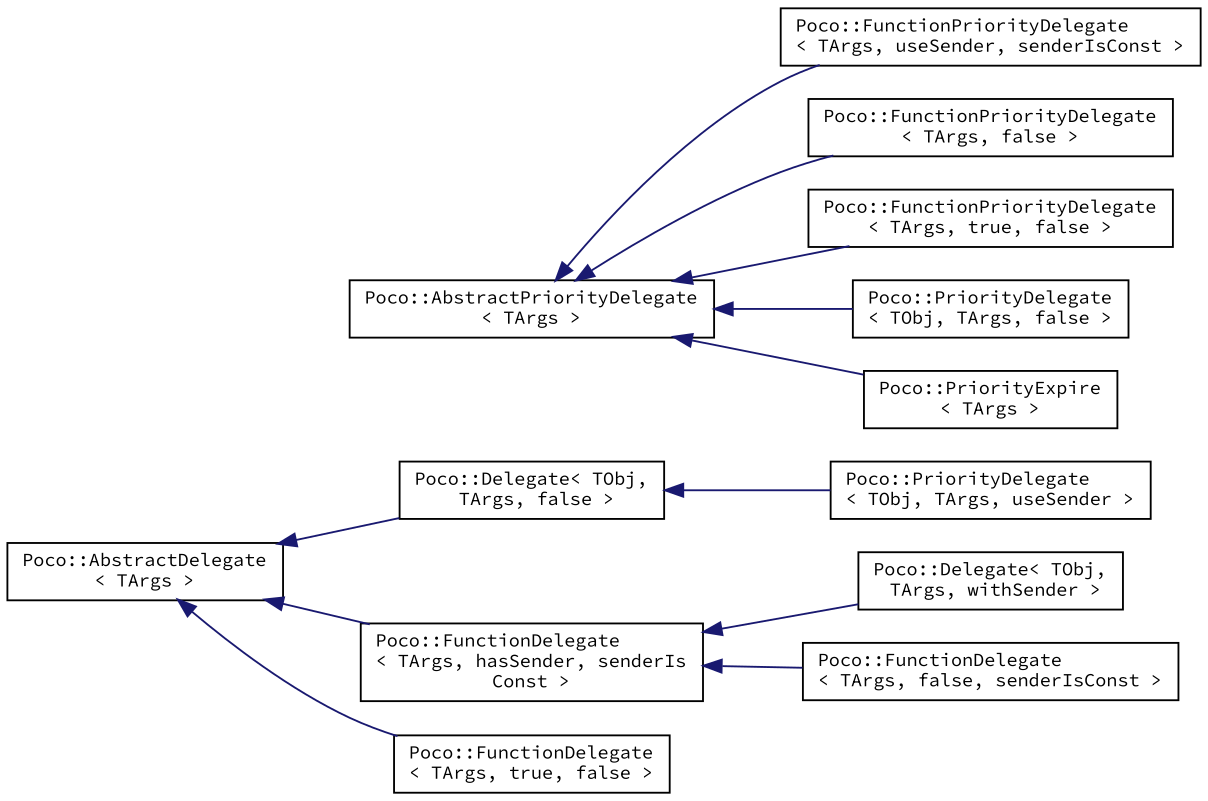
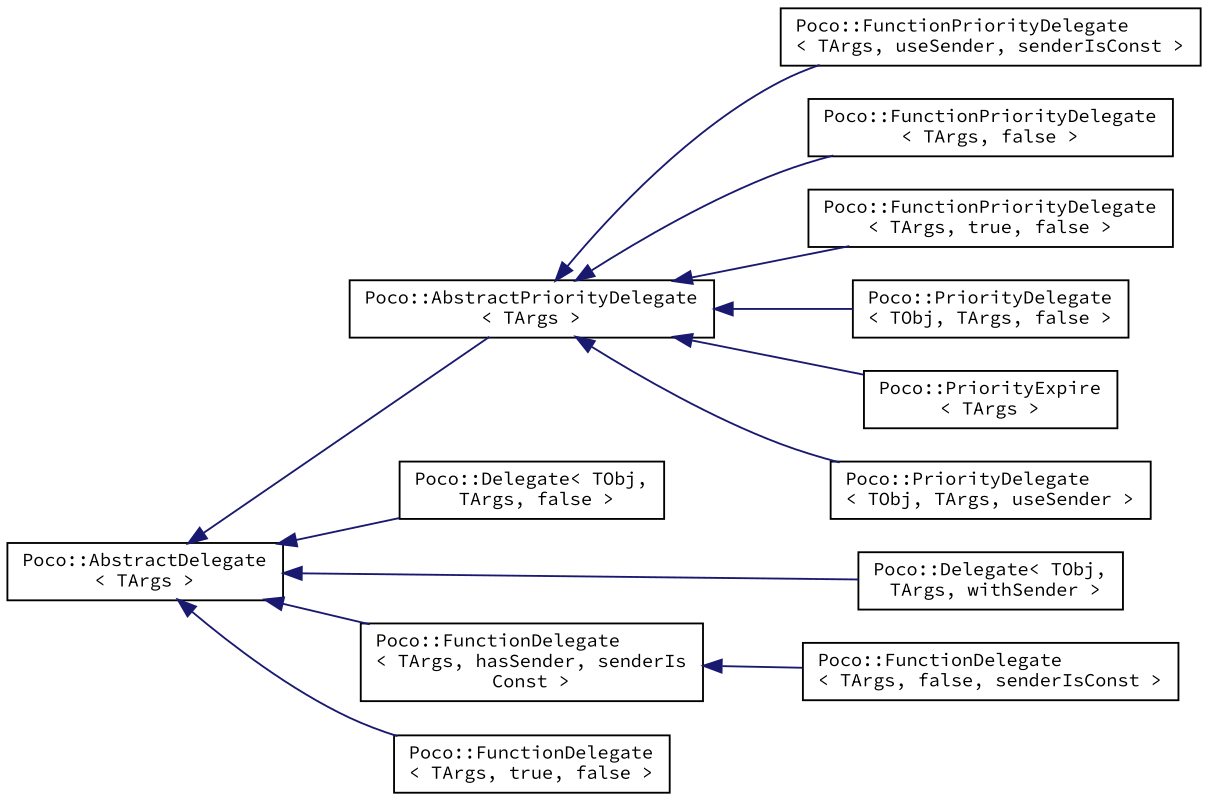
edge "Poco::AbstractPriorityDelegate < TArgs >" -> "Poco::AbstractDelegate < TArgs >": added
edge "Poco::PriorityDelegate < TObj, TArgs, useSender >" -> "Poco::Delegate< TObj, TArgs, false >": now "Poco::PriorityDelegate < TObj, TArgs, useSender >" -> "Poco::AbstractPriorityDelegate < TArgs >"
edge "Poco::Delegate< TObj, TArgs, withSender >" -> "Poco::FunctionDelegate < TArgs, hasSender, senderIs Const >": now "Poco::Delegate< TObj, TArgs, withSender >" -> "Poco::AbstractDelegate < TArgs >"
